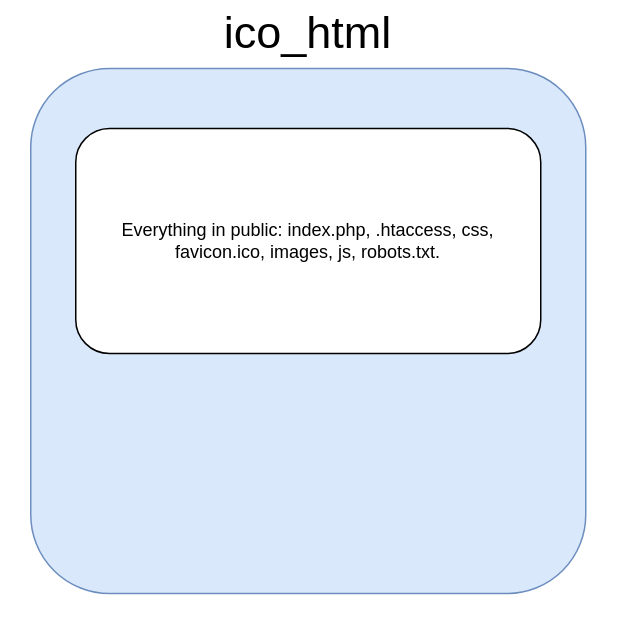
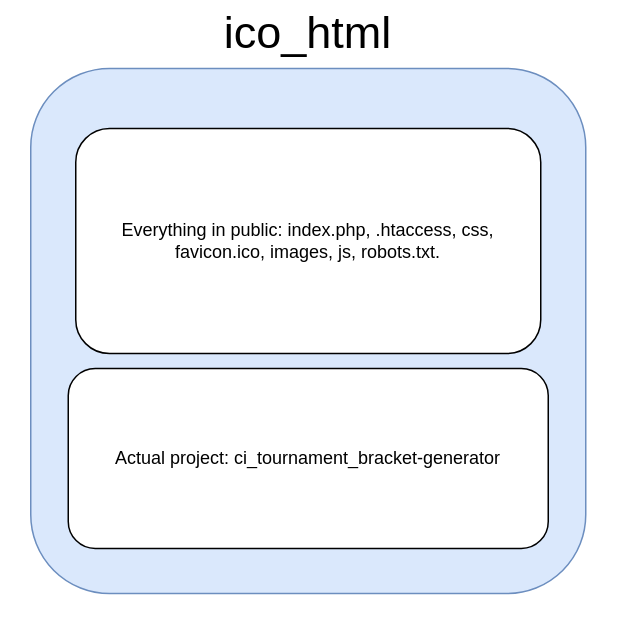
node "Actual project: ci_tournament_bracket-generator": added
